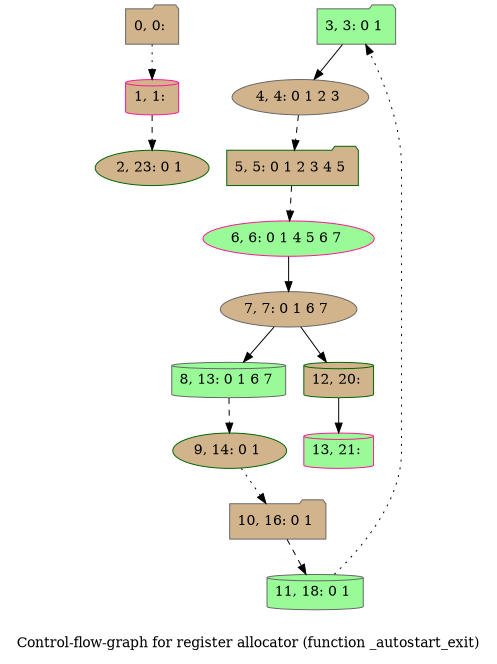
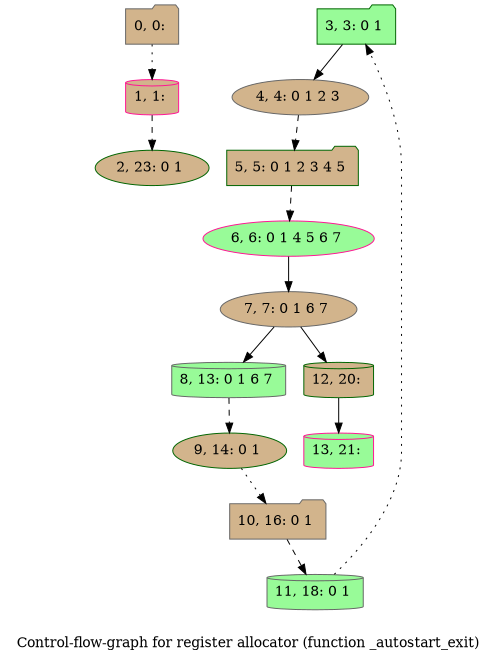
node "3, 3: 0 1": color gray40 -> darkgreen
